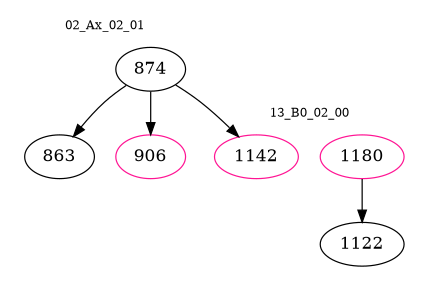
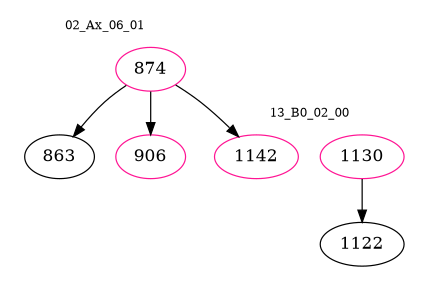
cluster "02_Ax_02_01": label "02_Ax_02_01" -> "02_Ax_06_01"
node "874": color black -> deeppink
node "1180": label "1180" -> "1130"
